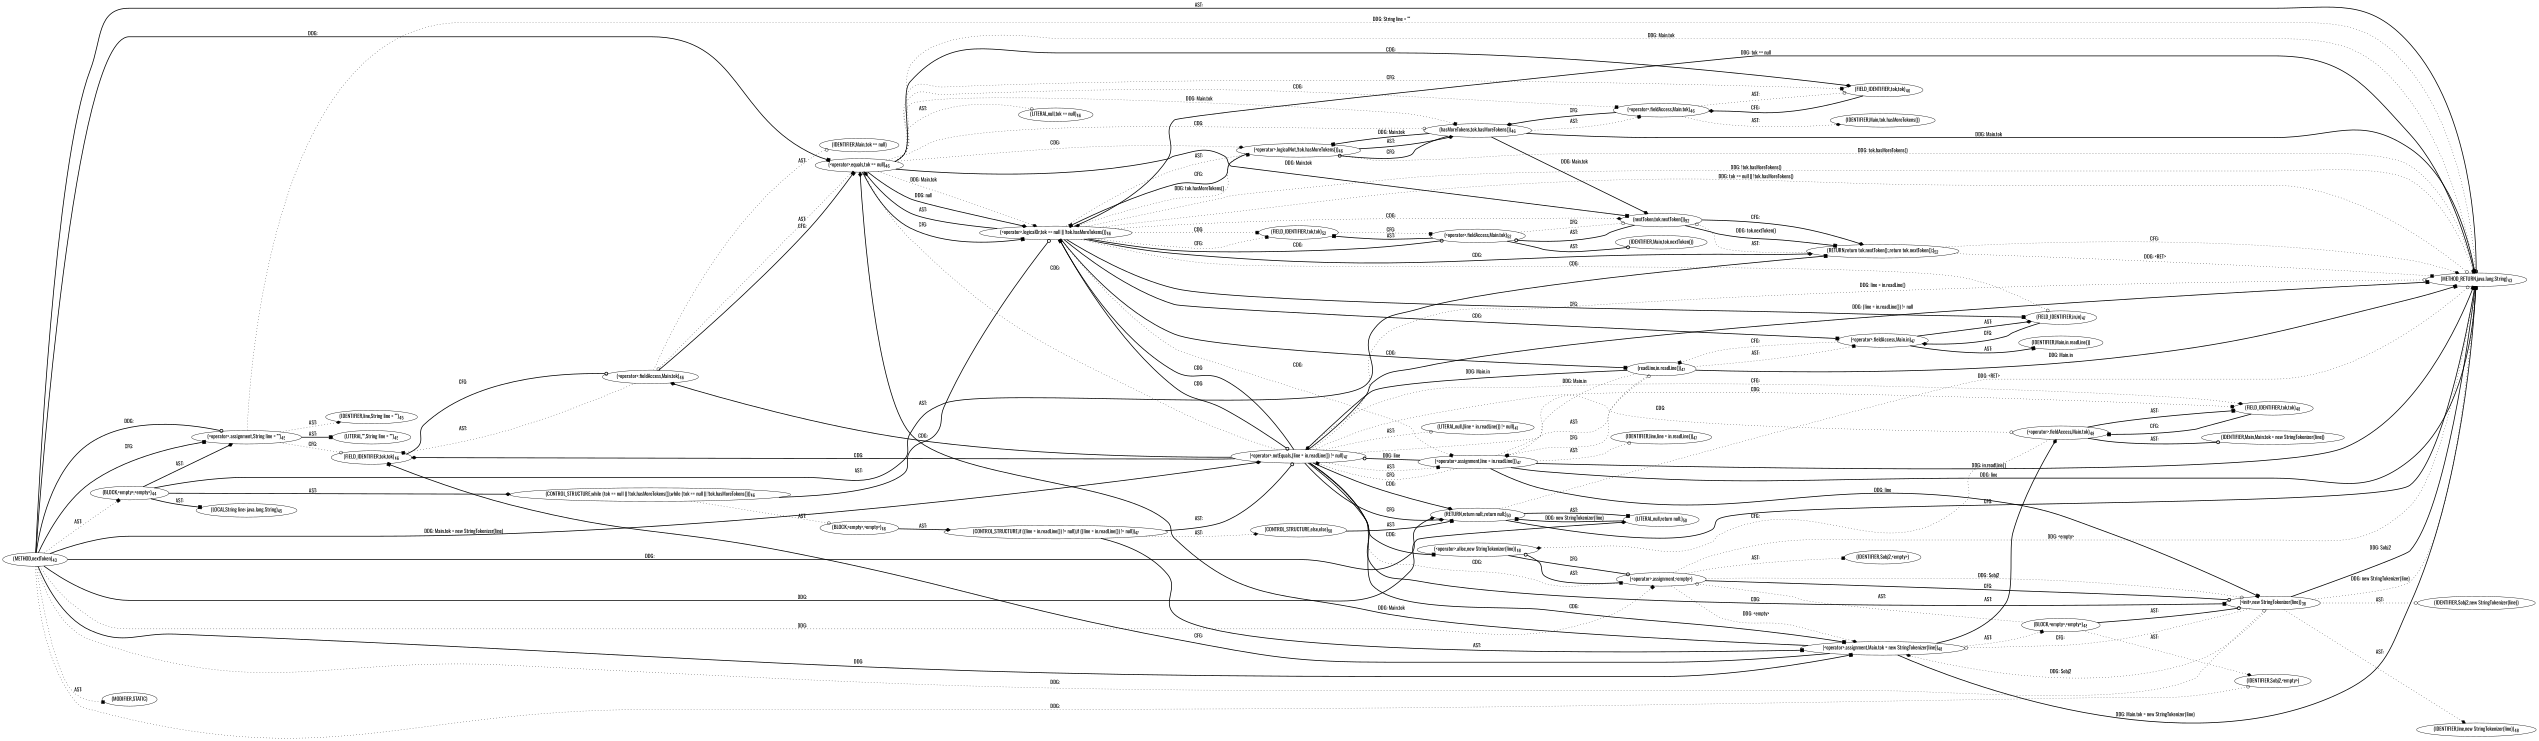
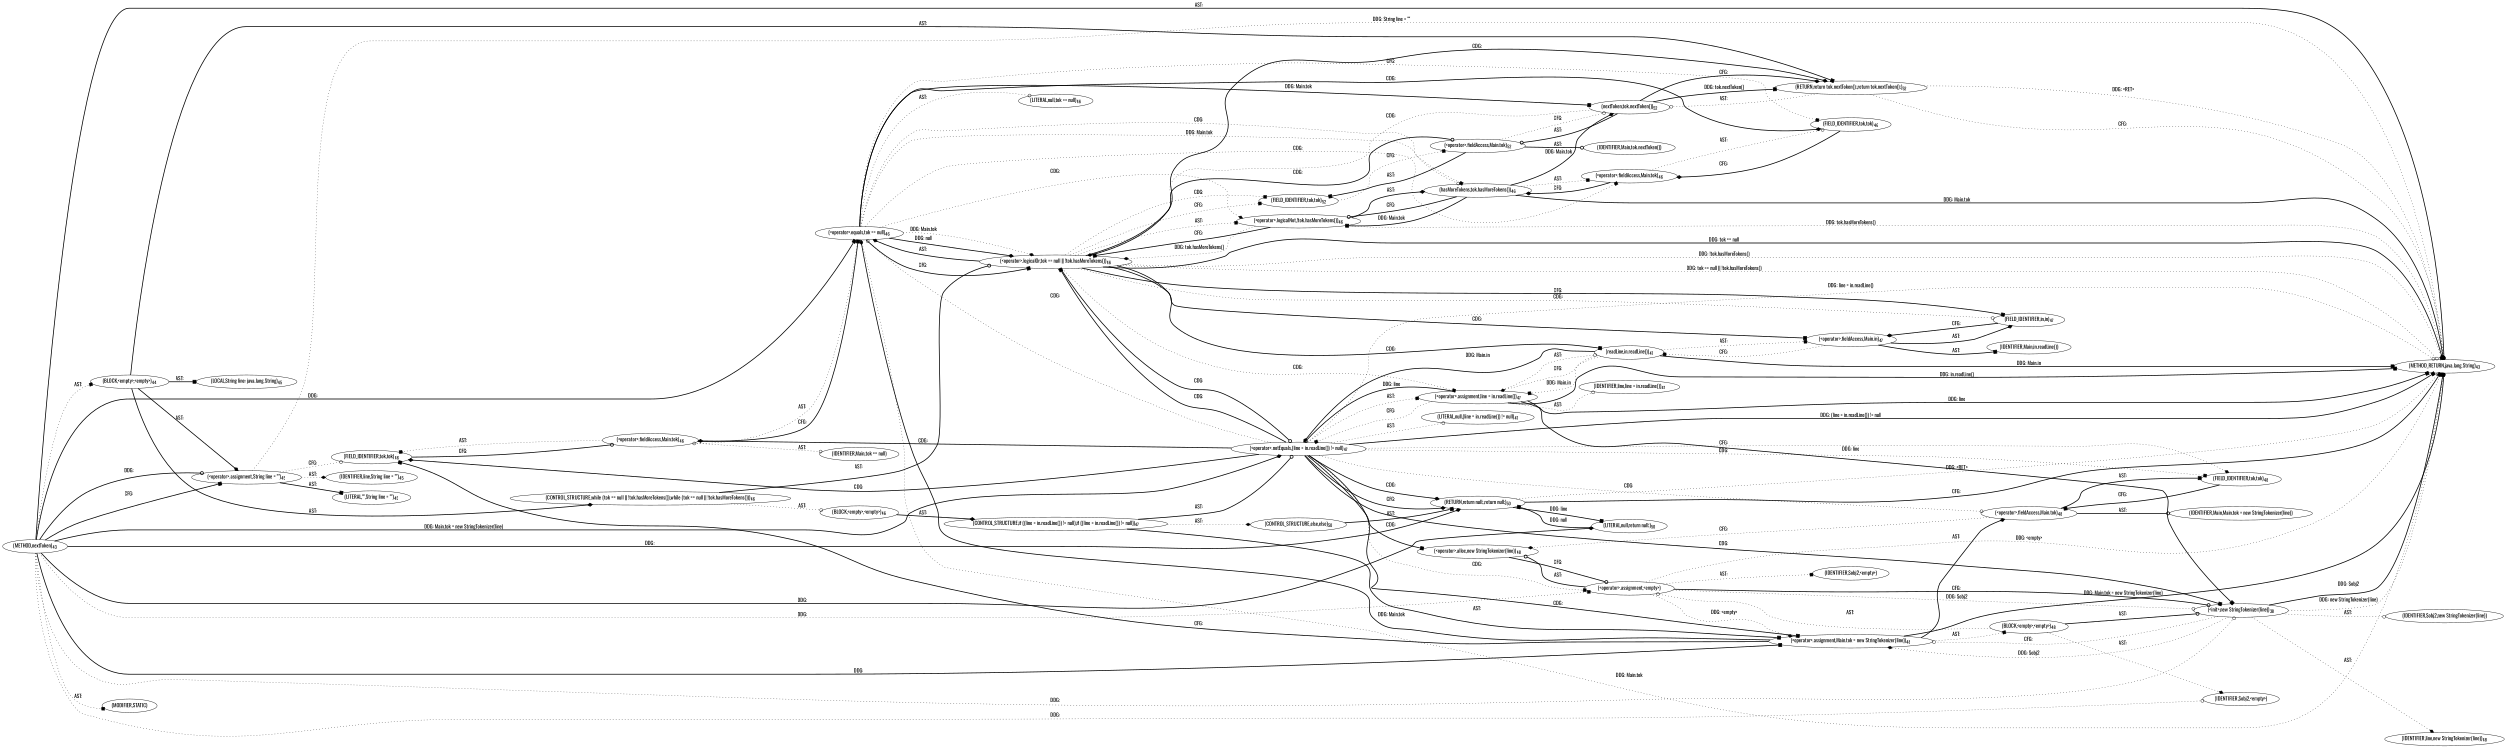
node "(IDENTIFIER,Main,tok.hasMoreTokens())": removed
edge "(<operator>.logicalOr,tok == null || !tok.hasMoreTokens())" -> "(nextToken,tok.nextToken())": reversed
node "(nextToken,tok.nextToken())": text "92" -> "52"
edge "(RETURN,return null;,return null;)" -> "(LITERAL,null,return null;)": label "AST: " -> "DDG: line"
edge "(LITERAL,null,return null;)" -> "(RETURN,return null;,return null;)": label "DDG: new StringTokenizer(line)" -> "DDG: null"
